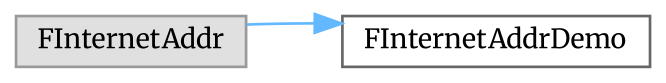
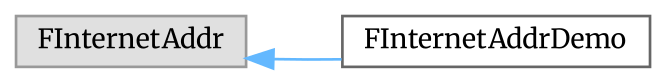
edge "FInternetAddr" -> "FInternetAddrDemo": reversed
